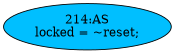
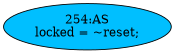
node "214:AS locked = ~reset;": label "214:AS locked = ~reset;" -> "254:AS locked = ~reset;"
